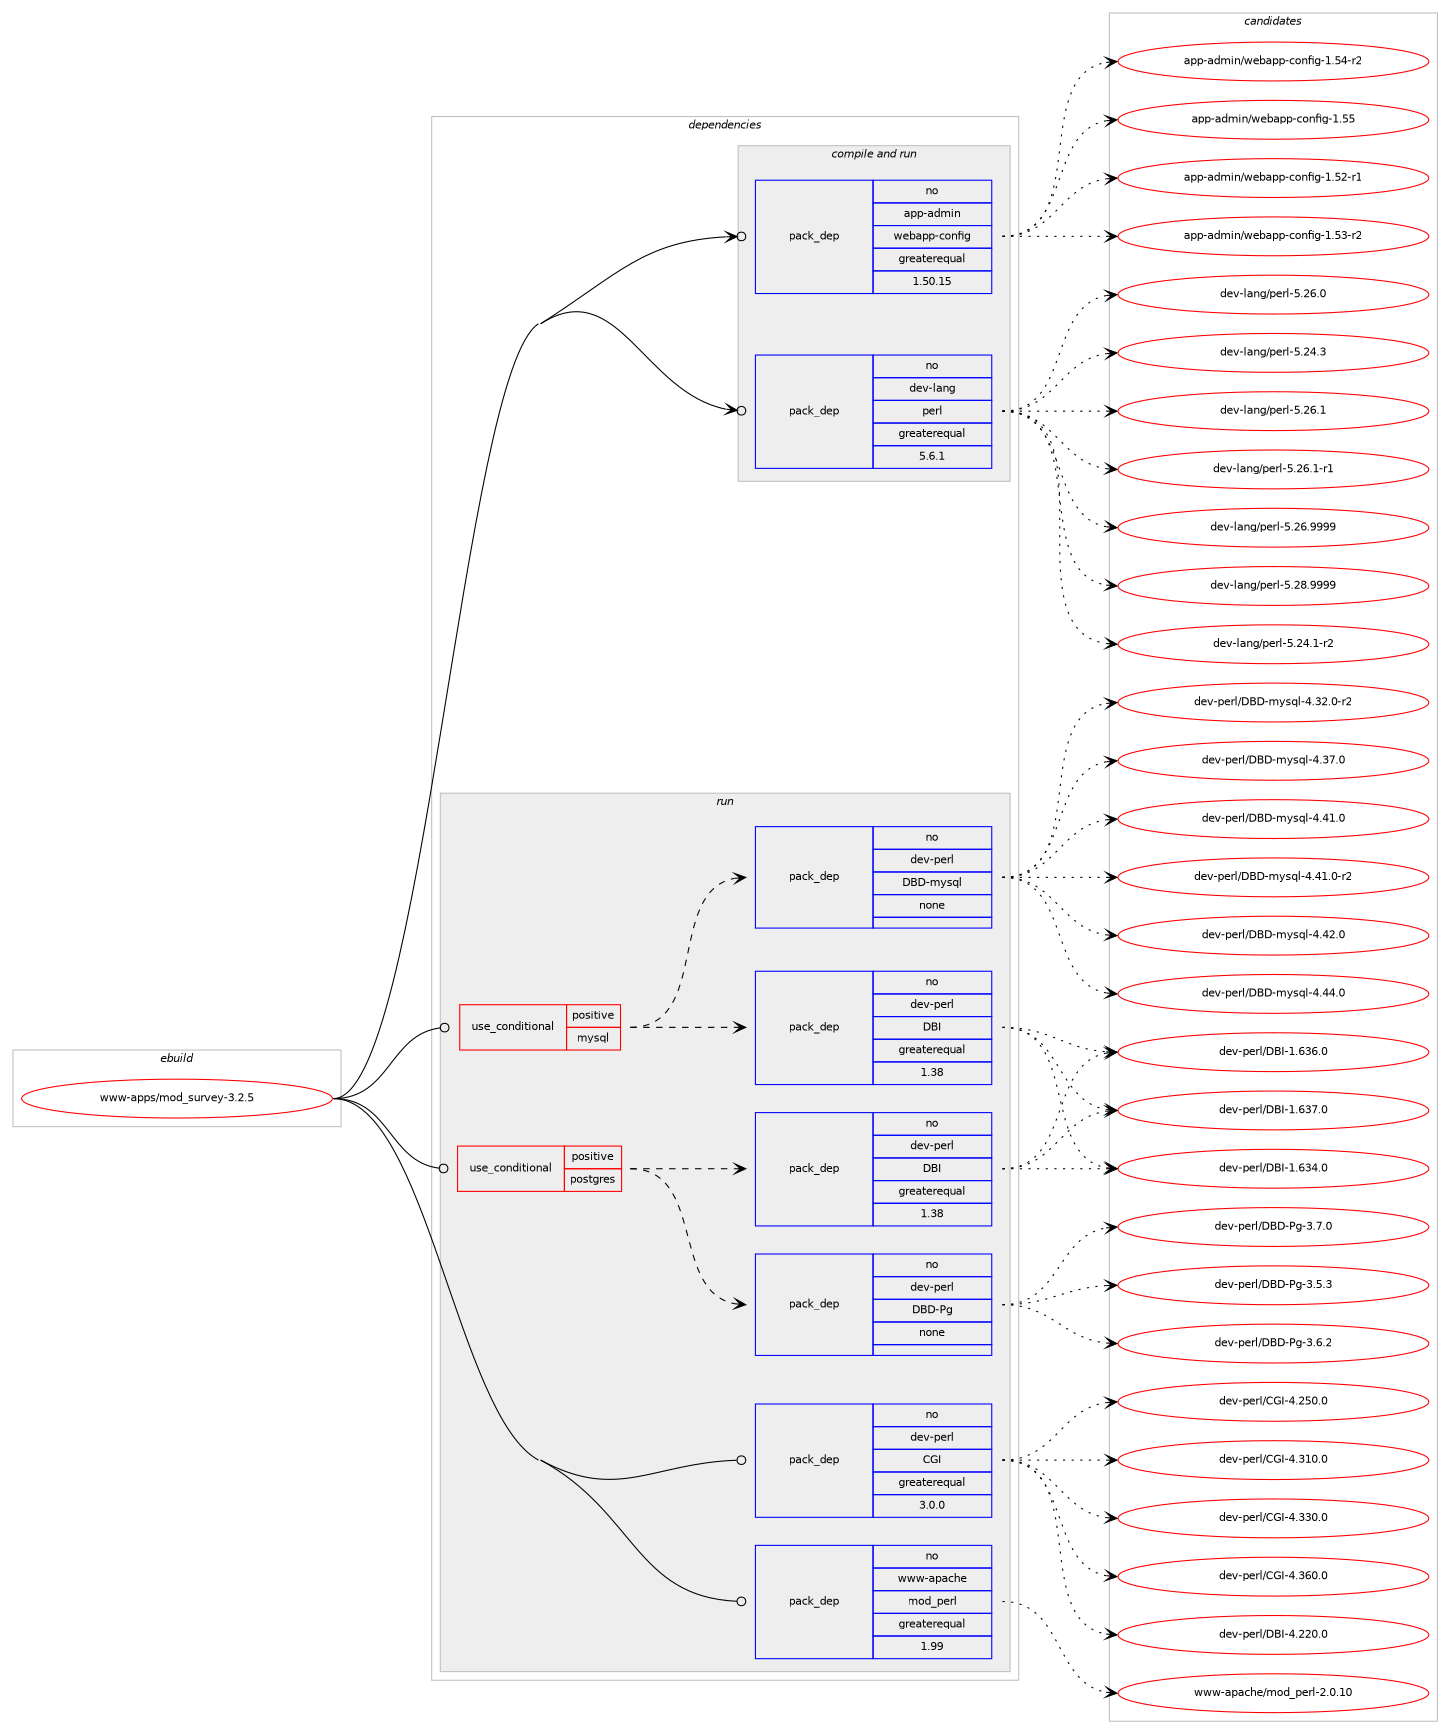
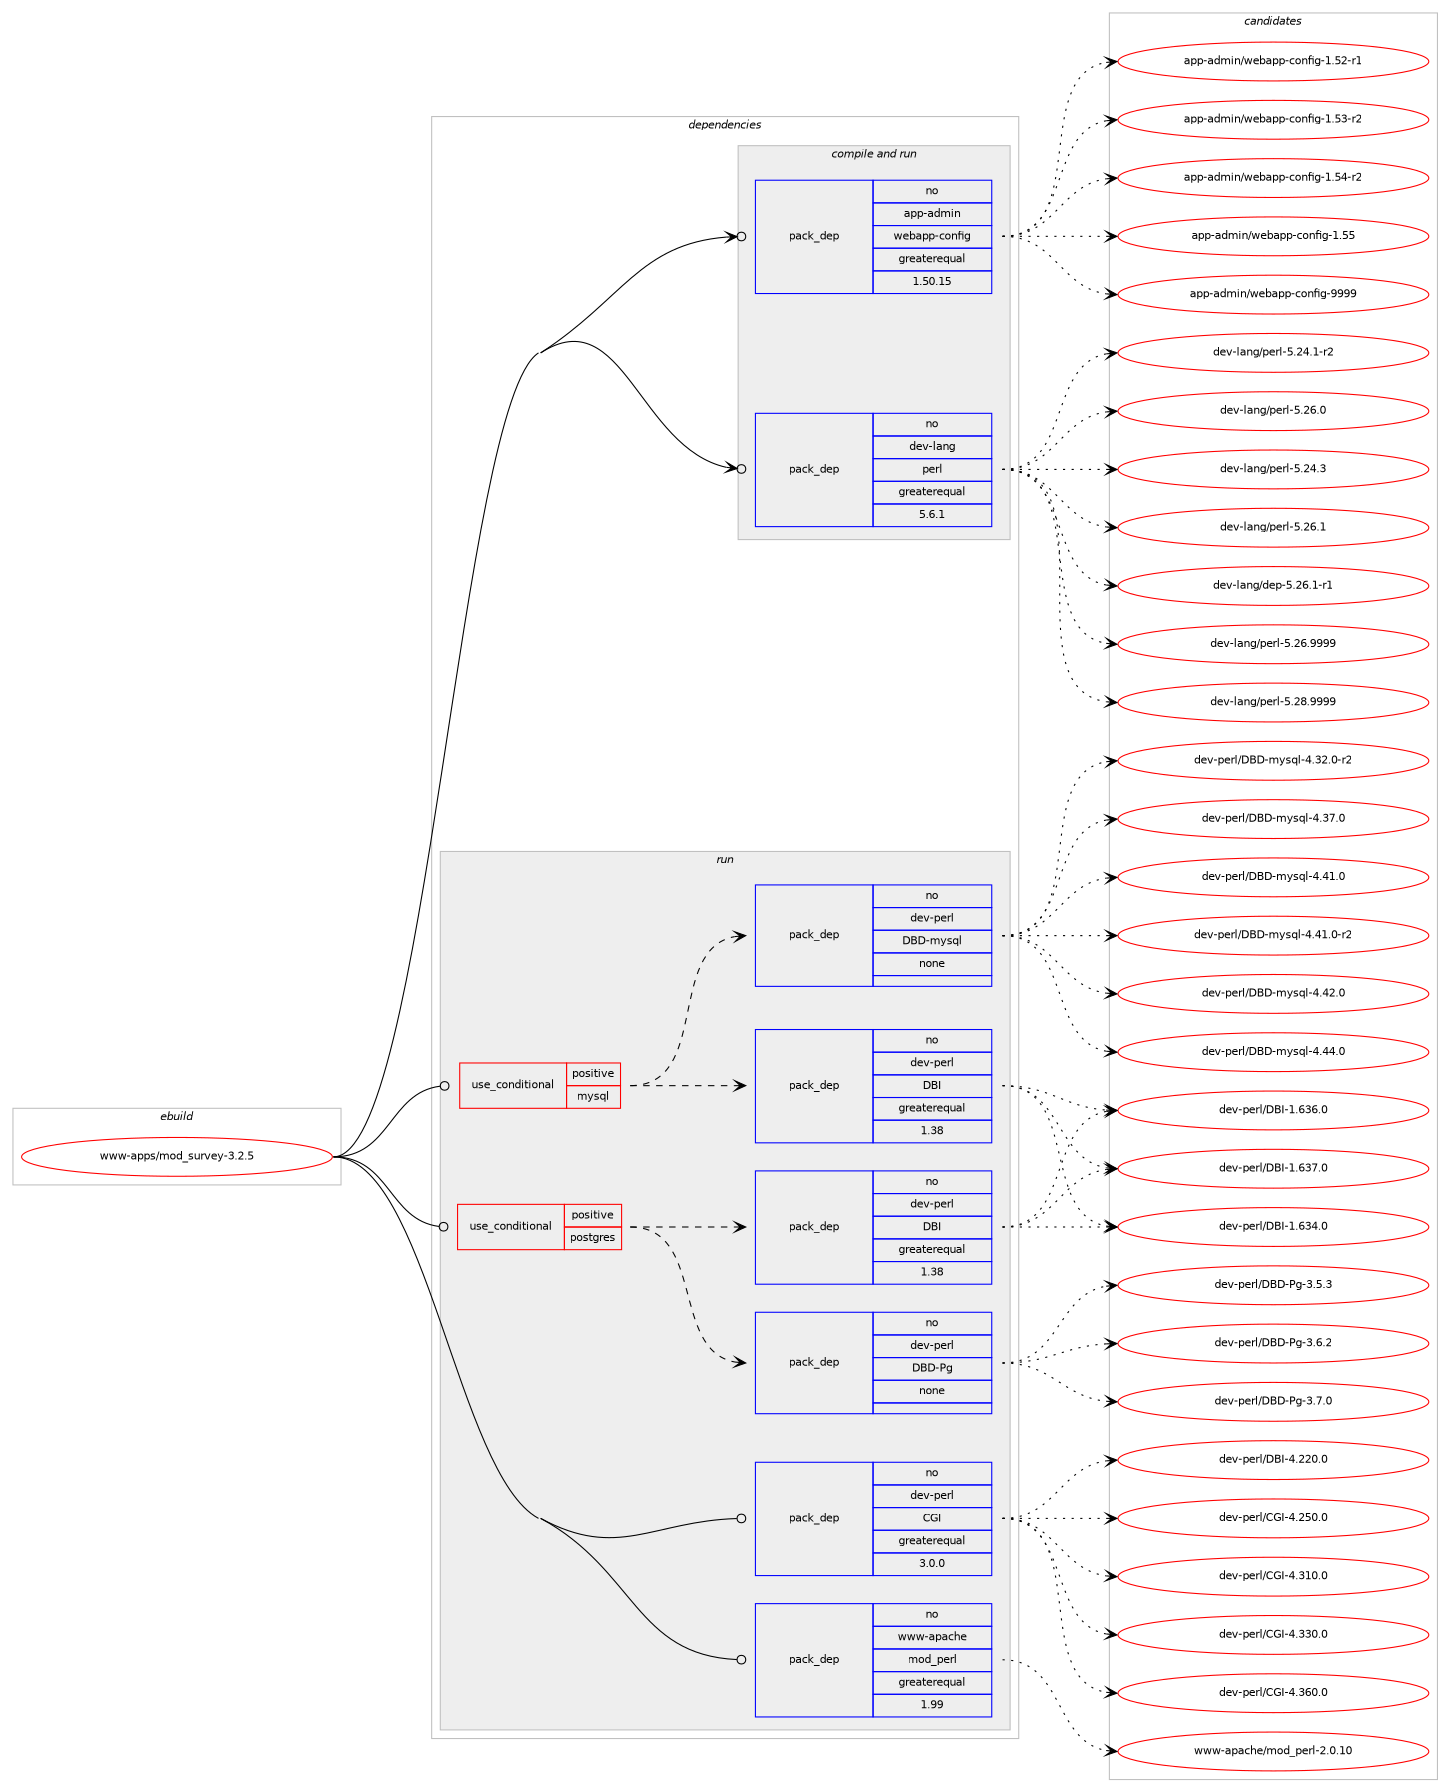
node "app-admin/webapp-config-9999": added
node "dev-lang/perl-5.26.1-r1": label "dev-lang/perl-5.26.1-r1" -> "dev-lang/dep-5.26.1-r1"
